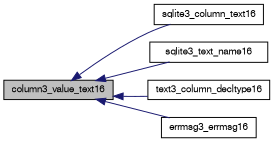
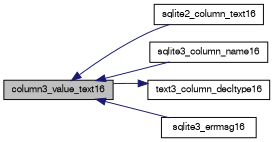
node "sqlite3_column_text16": label "sqlite3_column_text16" -> "sqlite2_column_text16"
node "sqlite3_text_name16": label "sqlite3_text_name16" -> "sqlite3_column_name16"
edge "text3_column_decltype16" -> "column3_value_text16": reversed
node "errmsg3_errmsg16": label "errmsg3_errmsg16" -> "sqlite3_errmsg16"
